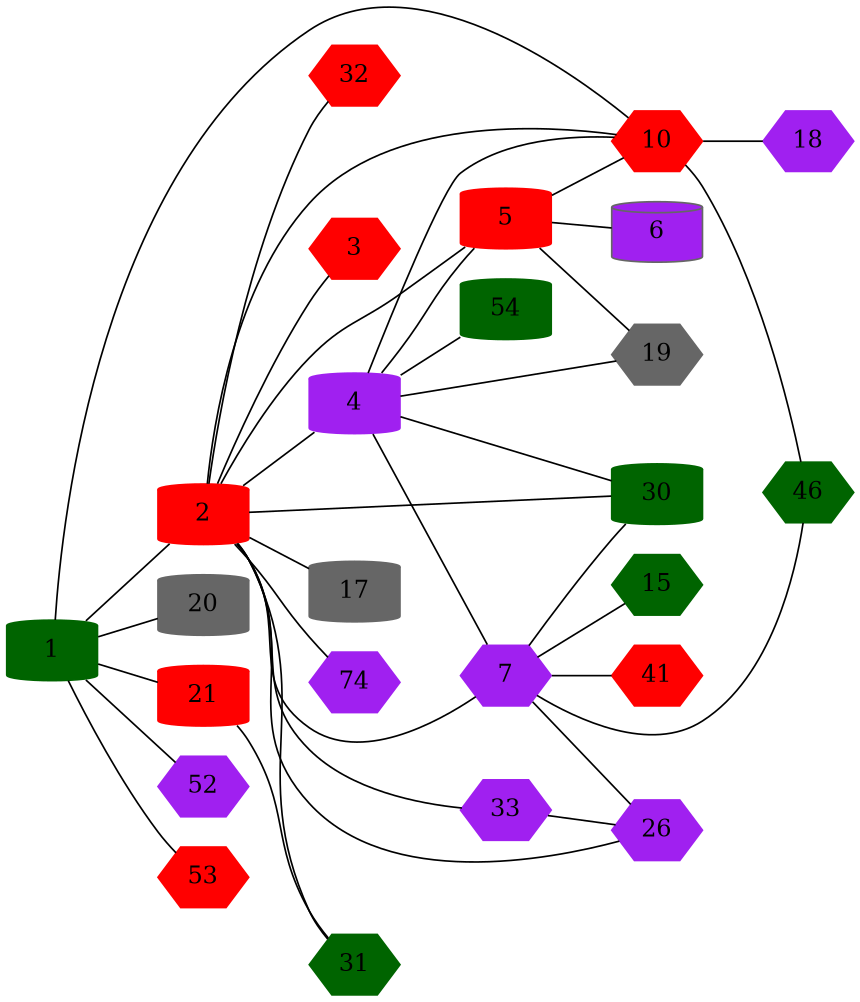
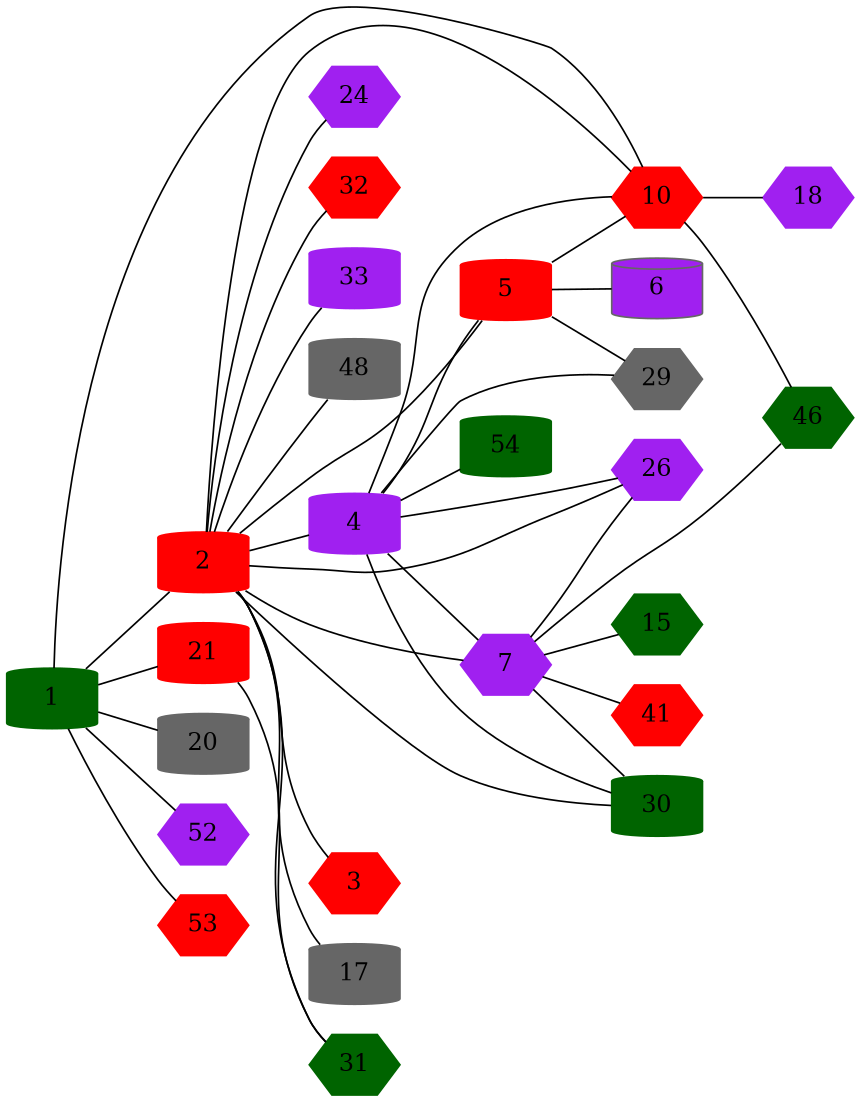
node "19": label "19" -> "29"
node "48": added
node "74": label "74" -> "24"
node "33": shape hexagon -> cylinder
edge "33" -- "26": now "4" -- "26"
